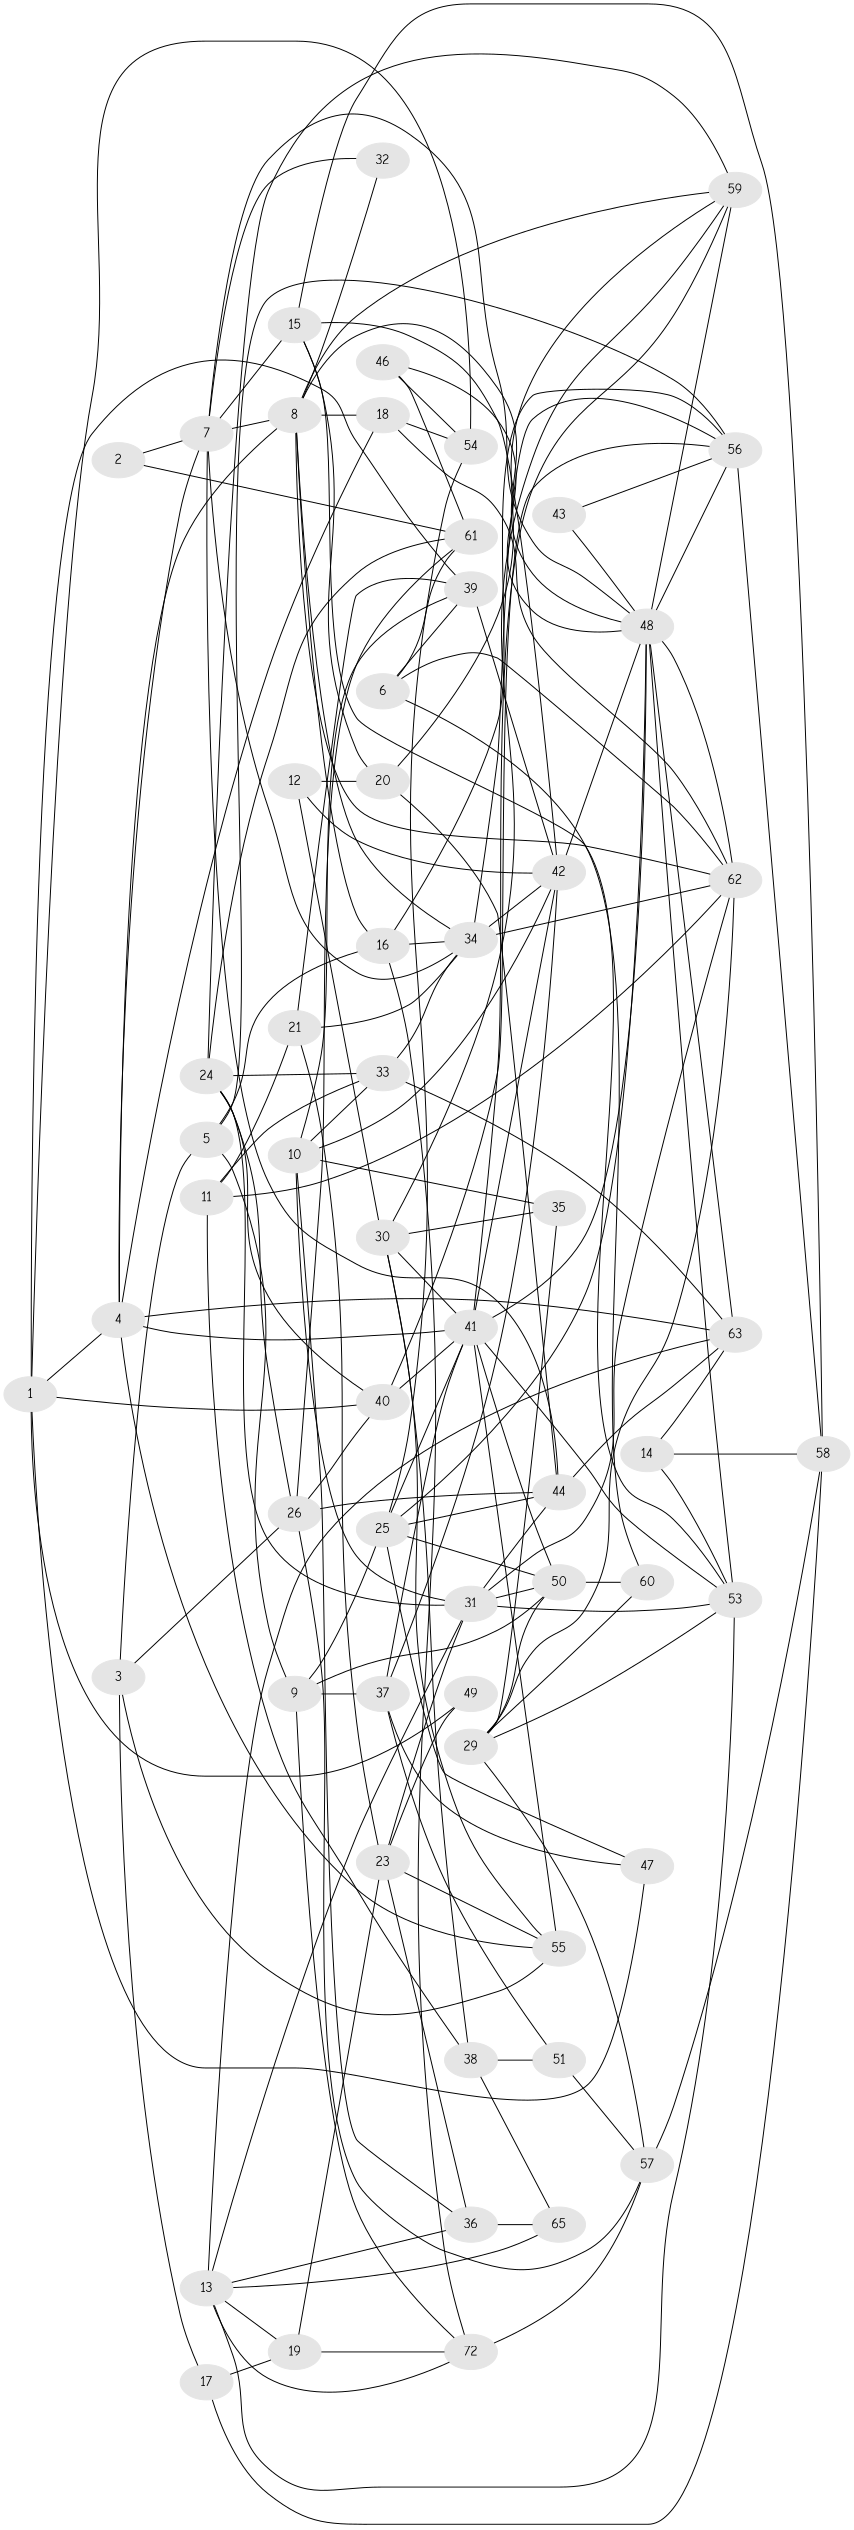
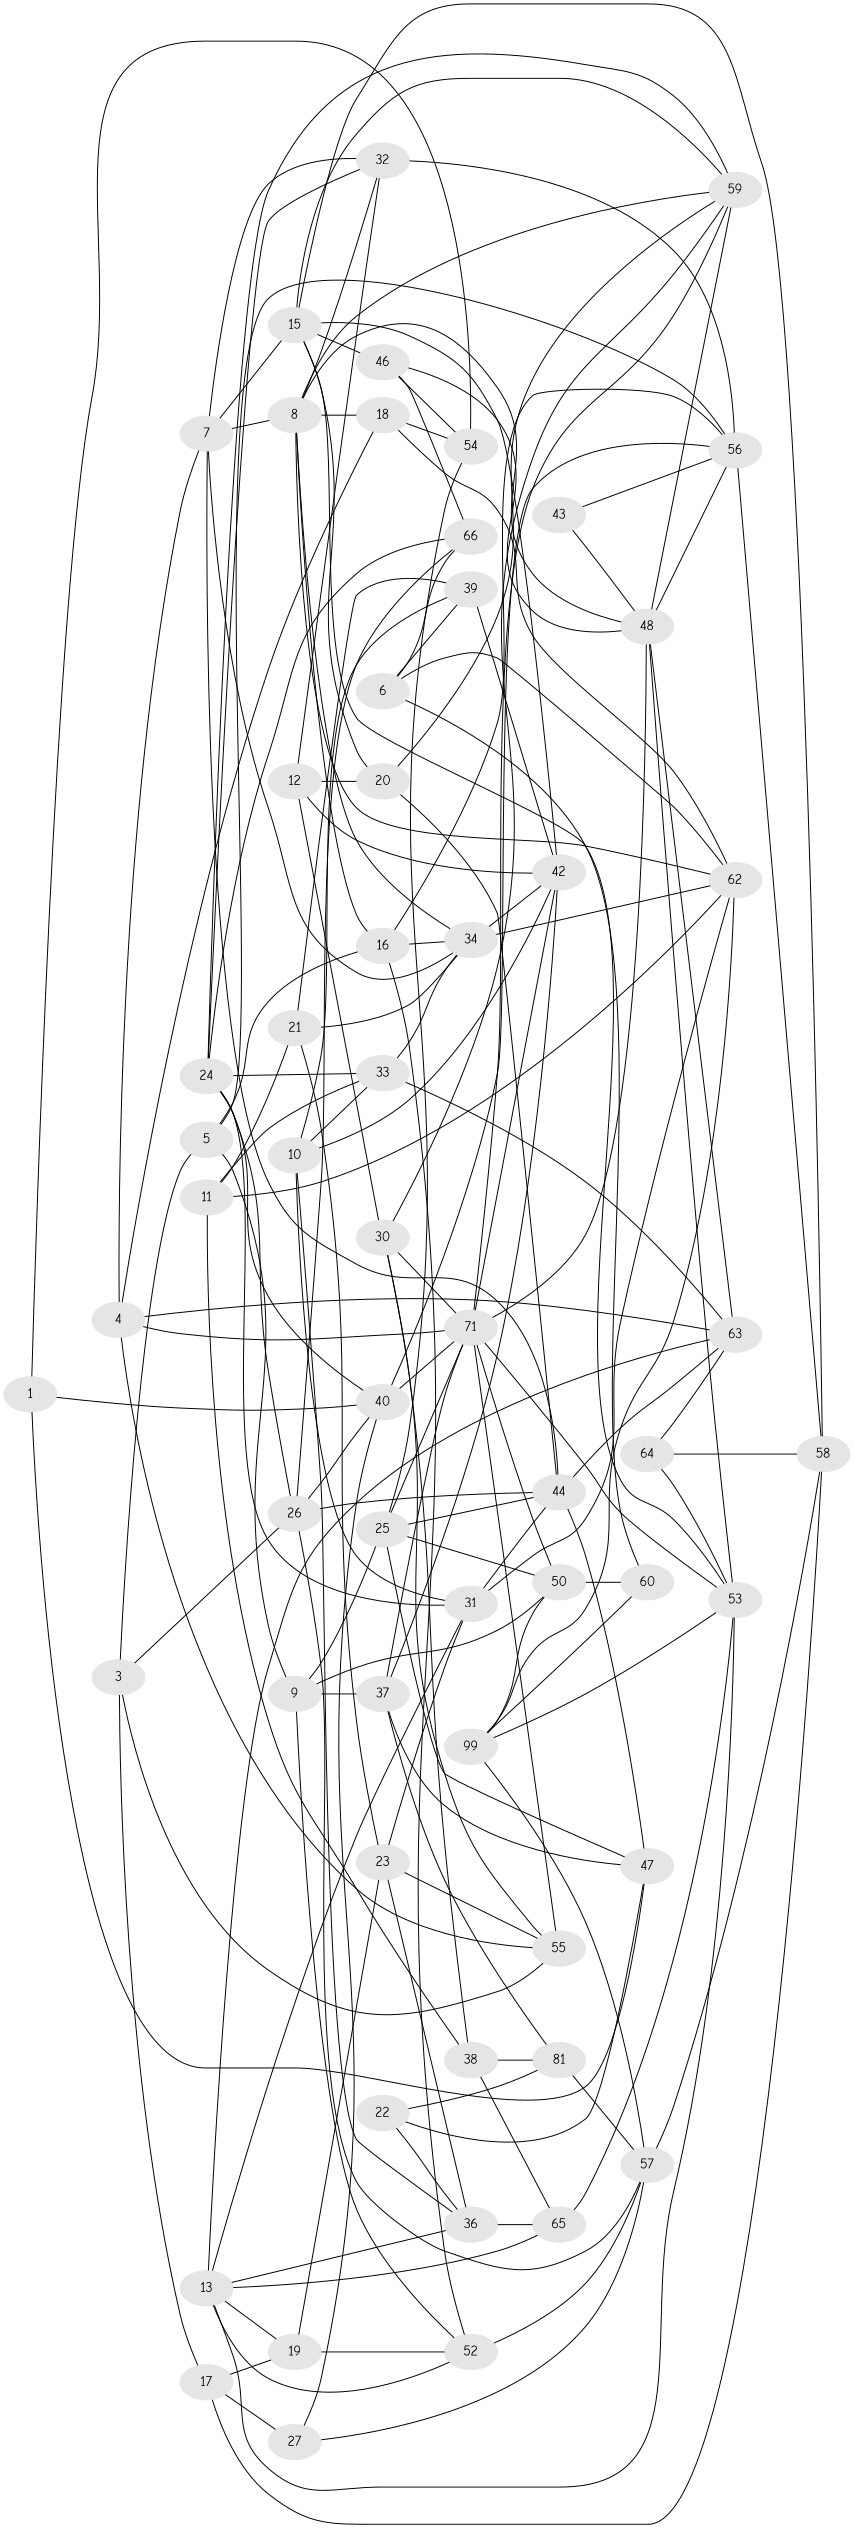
edge "59" -- "15": added
edge "7" -- "48": removed
edge "15" -- "46": added
edge "56" -- "34": now "56" -- "32"
edge "32" -- "12": added
node "2": removed
node "61": label "61" -> "66"
edge "32" -- "24": added
edge "39" -- "1": removed
edge "48" -- "62": removed
edge "48" -- "42": removed
edge "8" -- "4": removed
edge "48" -- "25": removed
node "35": removed
node "41": label "41" -> "71"
edge "4" -- "1": removed
node "14": label "14" -> "64"
edge "50" -- "31": removed
edge "53" -- "31": now "53" -- "65"
edge "44" -- "47": added
node "49": removed
node "29": label "29" -> "99"
node "51": label "51" -> "81"
node "22": added
node "72": label "72" -> "52"
node "27": added
